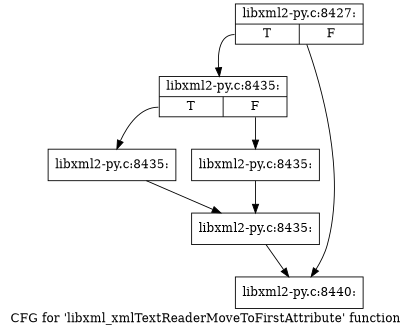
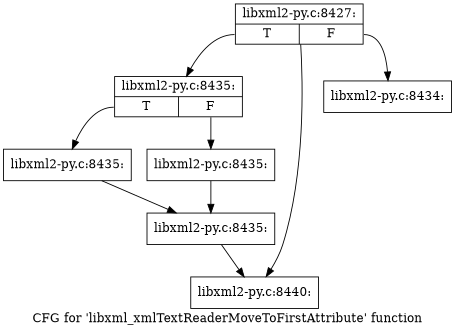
node "libxml2-py.c:8434:": added
